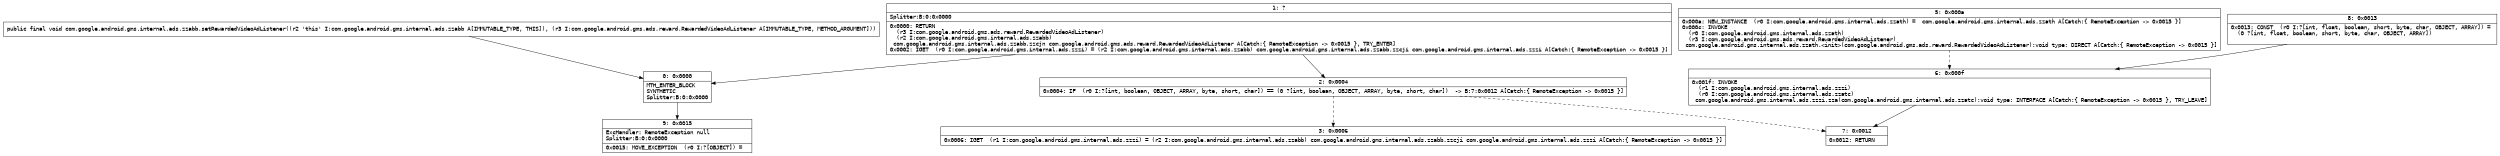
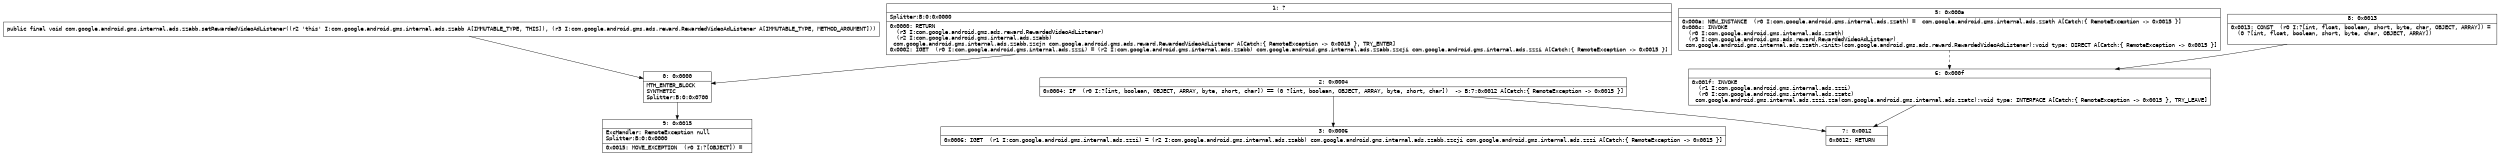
edge "1: ?" -> "2: 0x0004": removed
node "0: 0x0000": text "Splitter:B:0:0x0000" -> "Splitter:B:0:0x0700"
edge "2: 0x0004" -> "3: 0x0006": style dashed -> solid
edge "2: 0x0004" -> "7: 0x0012": style dashed -> solid
